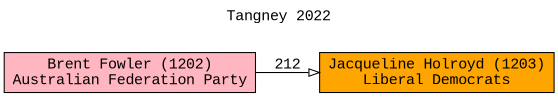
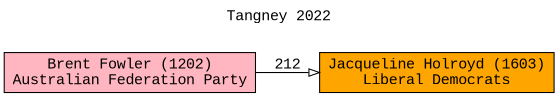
node "Jacqueline Holroyd (1203) Liberal Democrats": label "Jacqueline Holroyd (1203) Liberal Democrats" -> "Jacqueline Holroyd (1603) Liberal Democrats"
